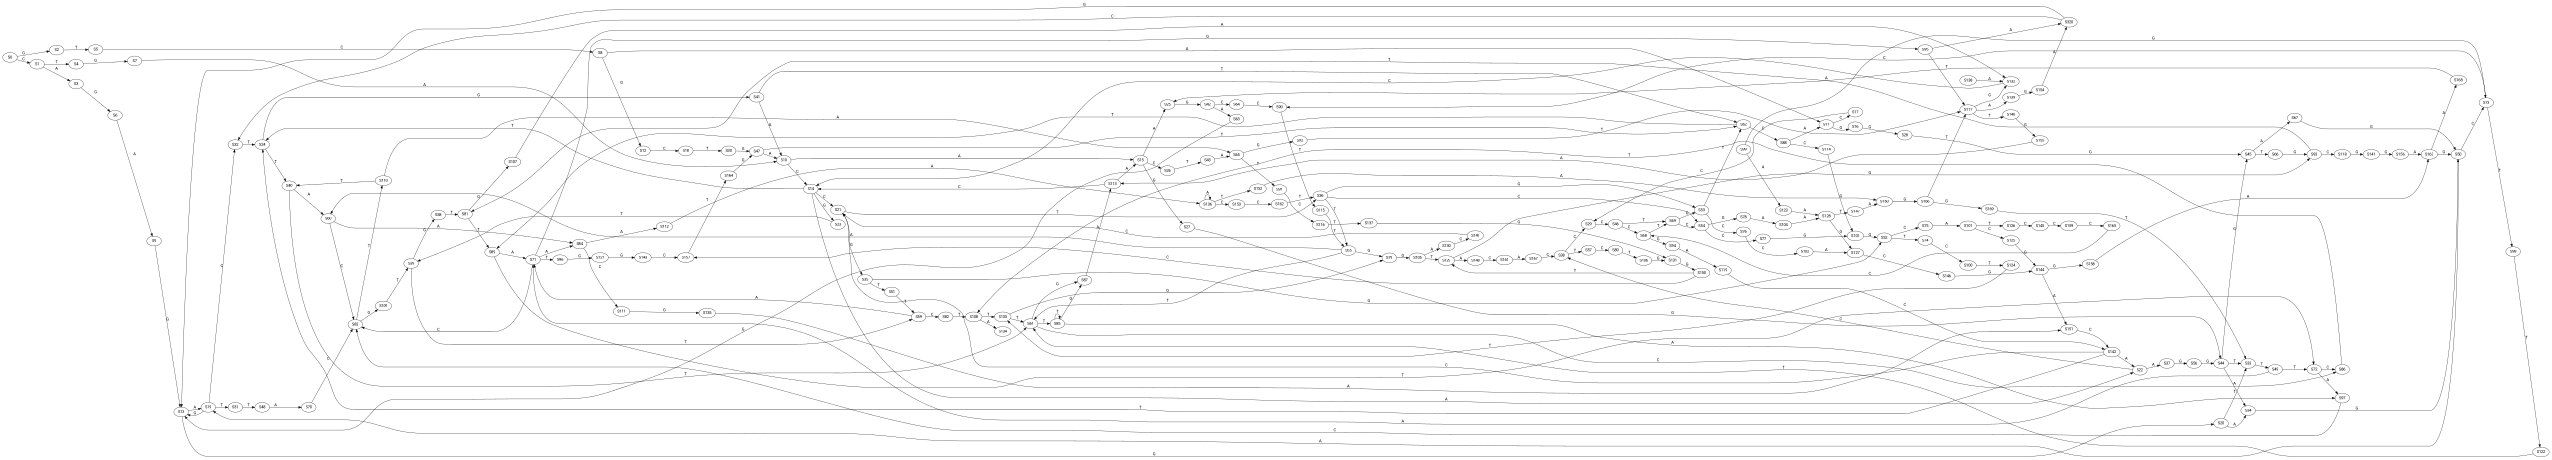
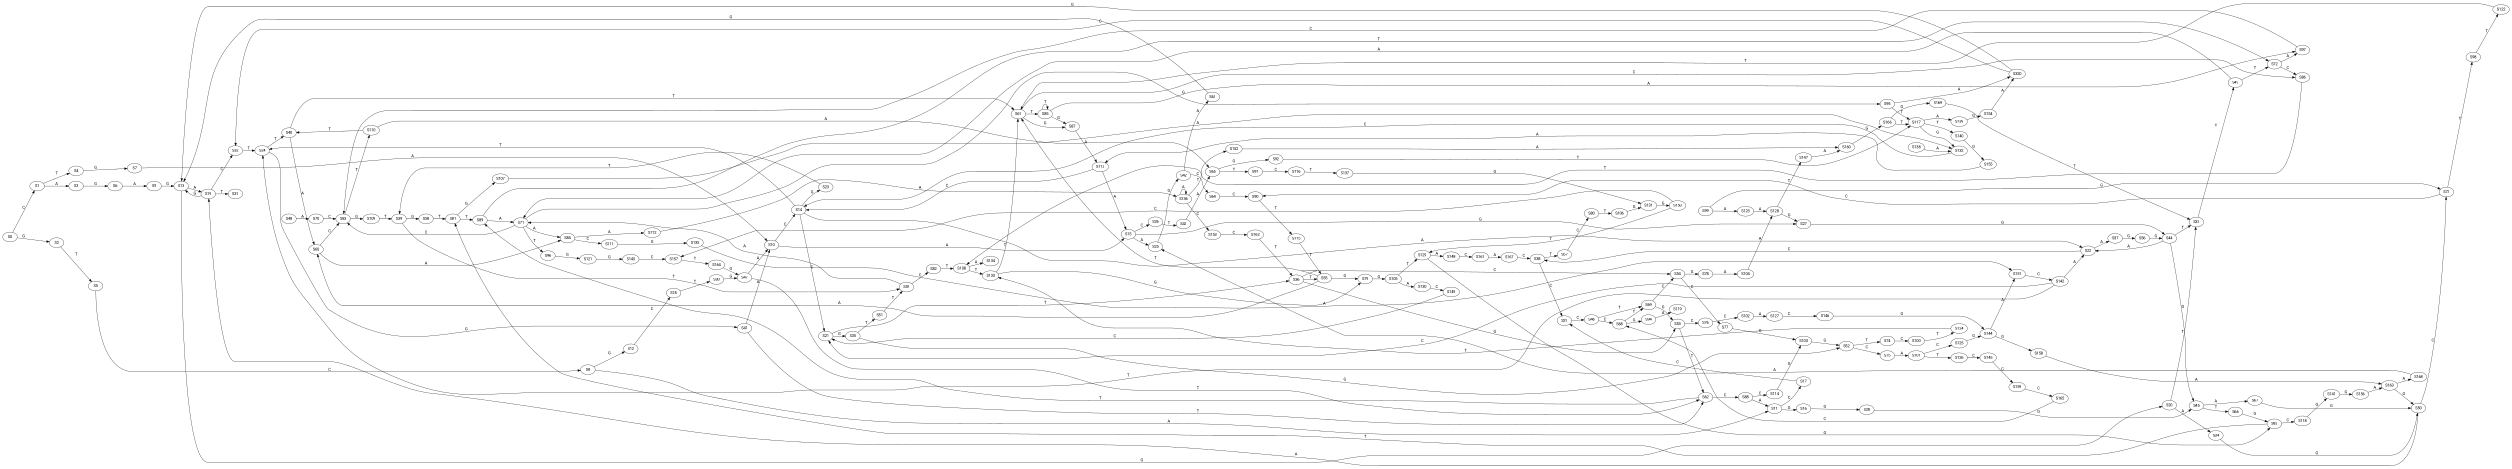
edge "S128" -> "S127": now "S128" -> "S27"
edge "S119" -> "S142": removed, label "C"
edge "S44" -> "S34": now "S44" -> "S22"
edge "S31" -> "S48": removed, label "T"
